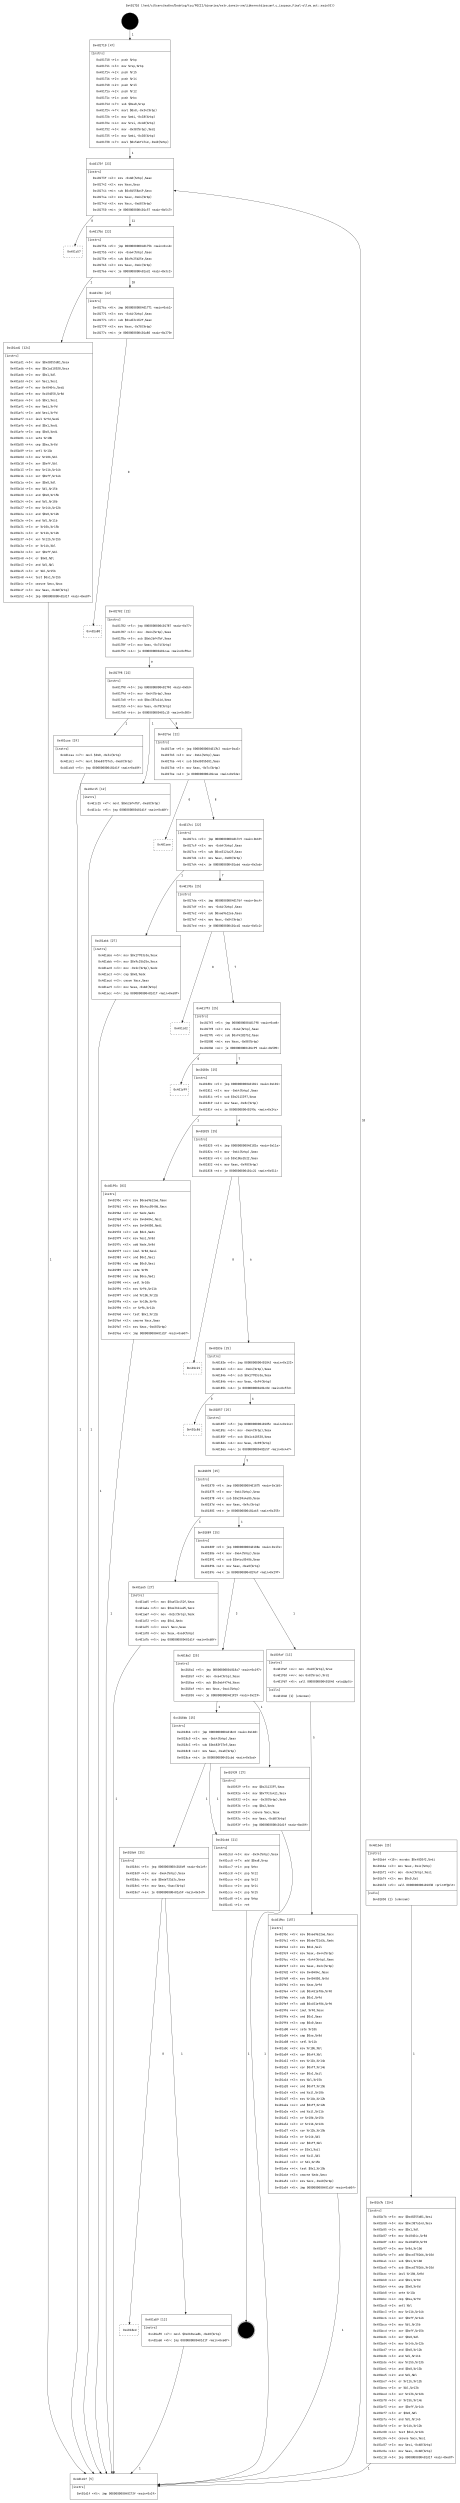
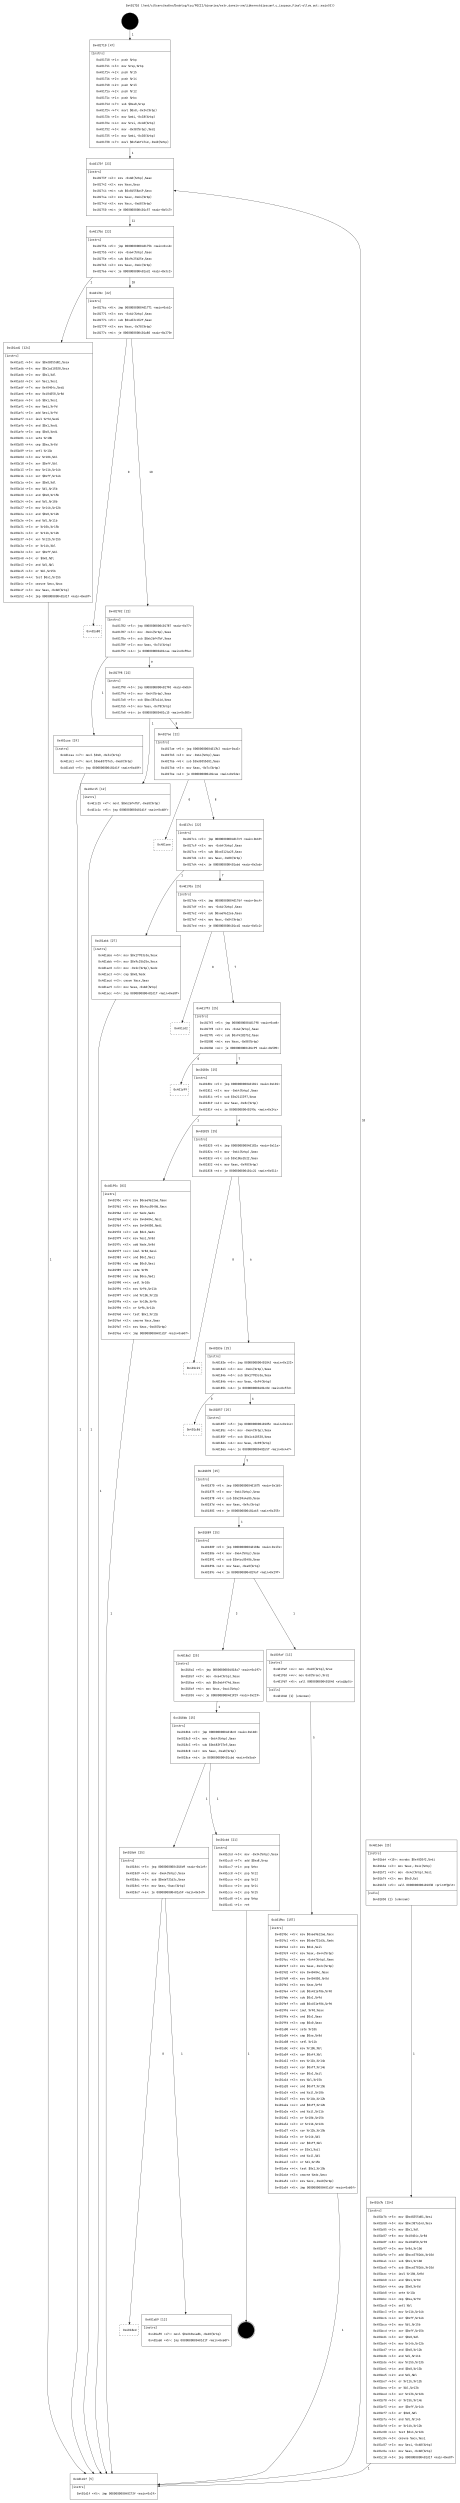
node "0x401c57": removed
edge "0x40176c [22]" -> "0x401782 [22]": added, label "10"
edge "0x401798 [22]" -> "0x401caa [19]": now "0x401782 [22]" -> "0x401caa [19]"
node "0x401a65 [27]": removed
node "0x401929 [27]": removed
edge "0x401a59 [12]" -> "0x401d1f [5]": removed, label "1"
